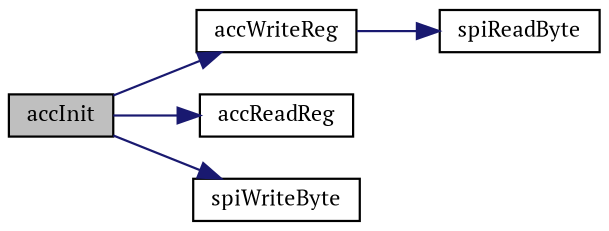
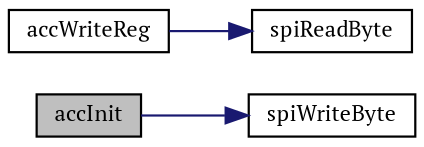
edge "accInit" -> "accWriteReg": removed
node "accReadReg": removed
